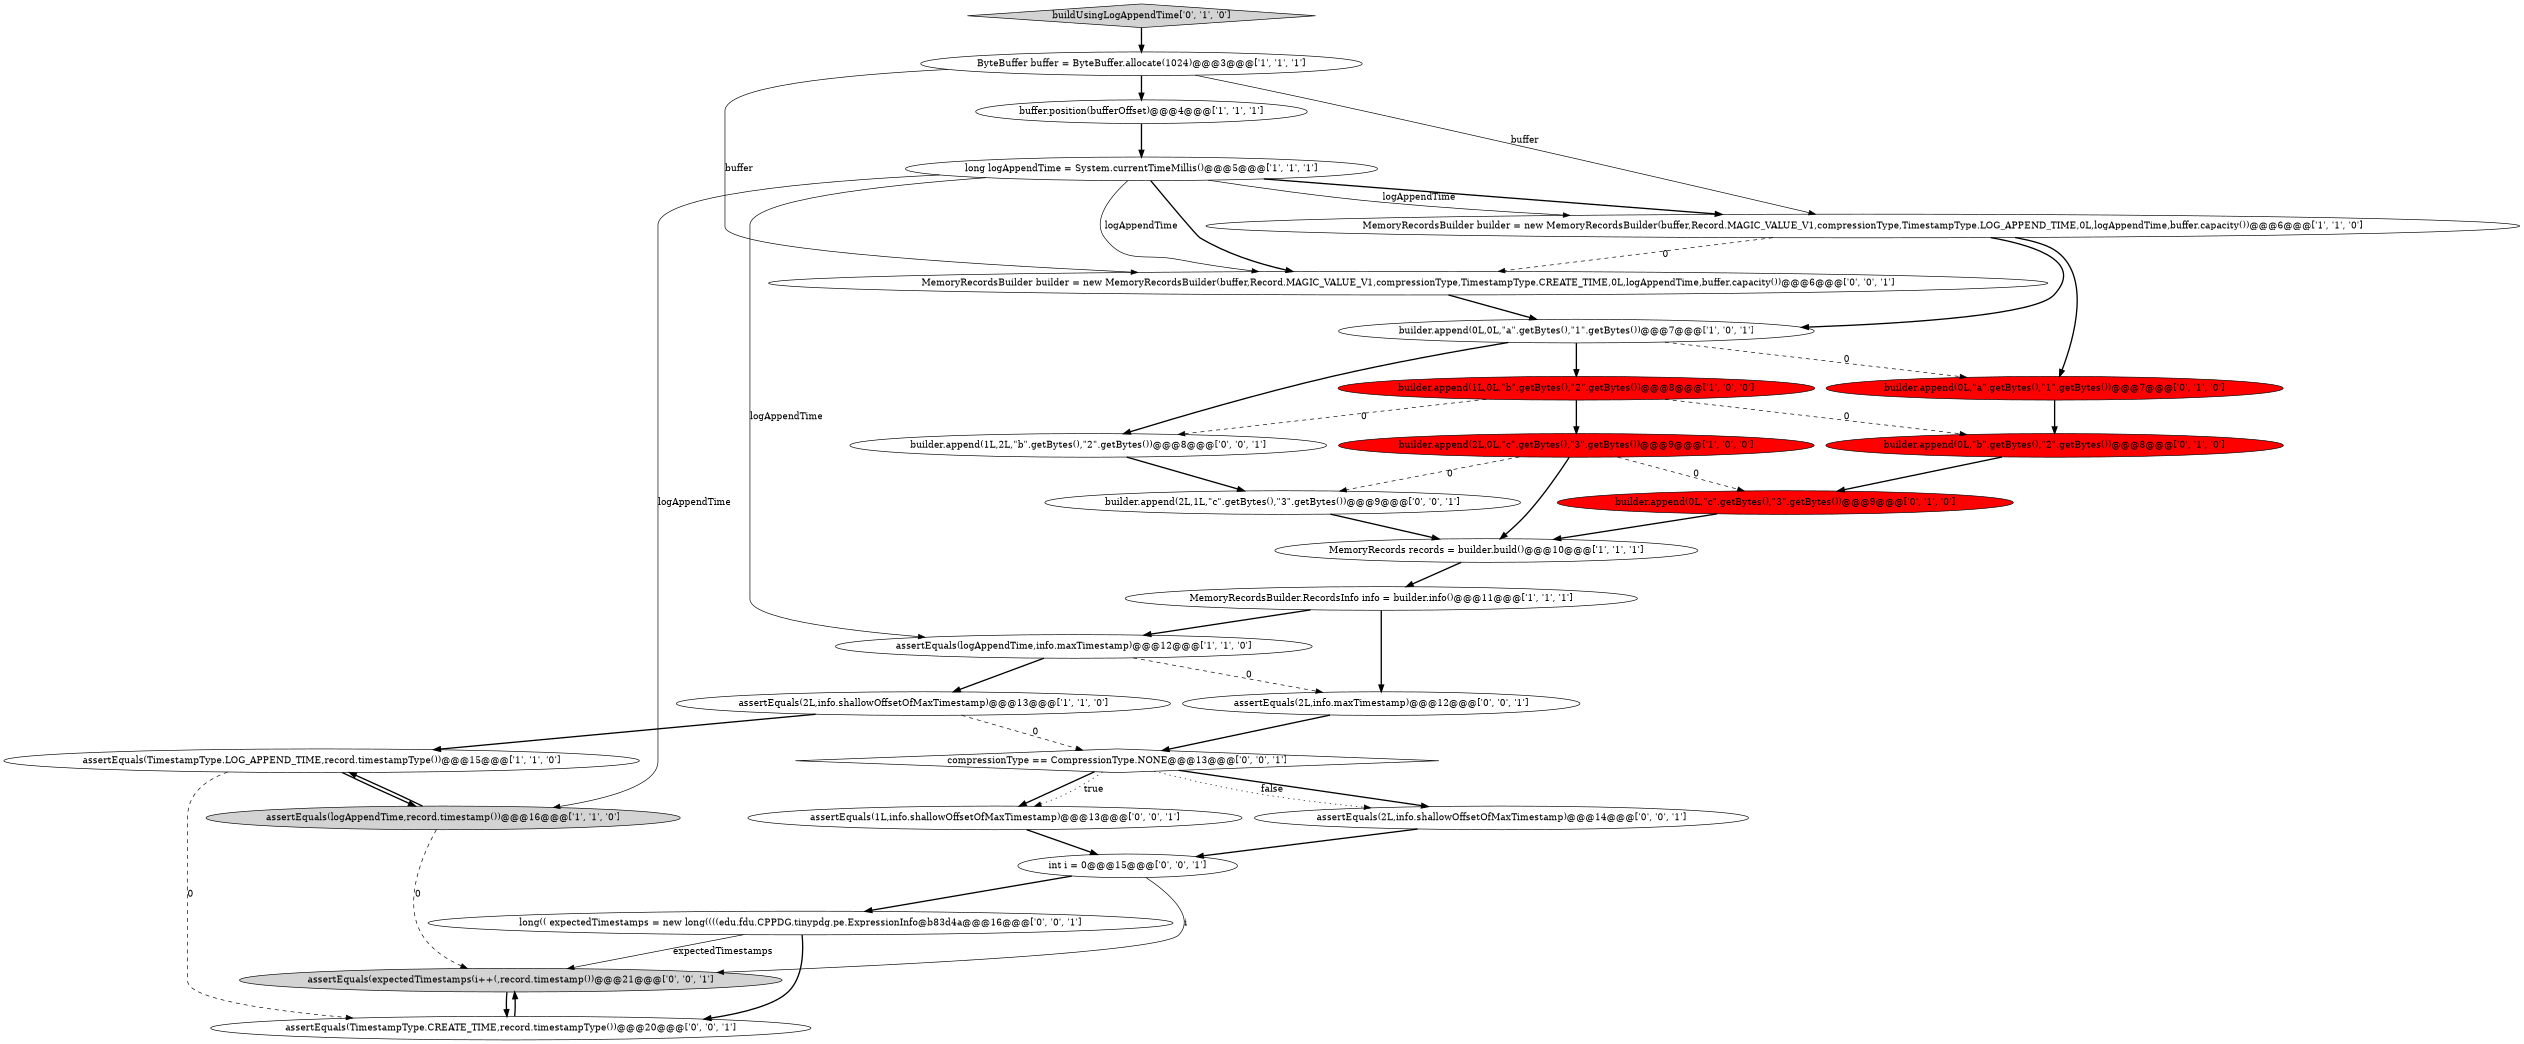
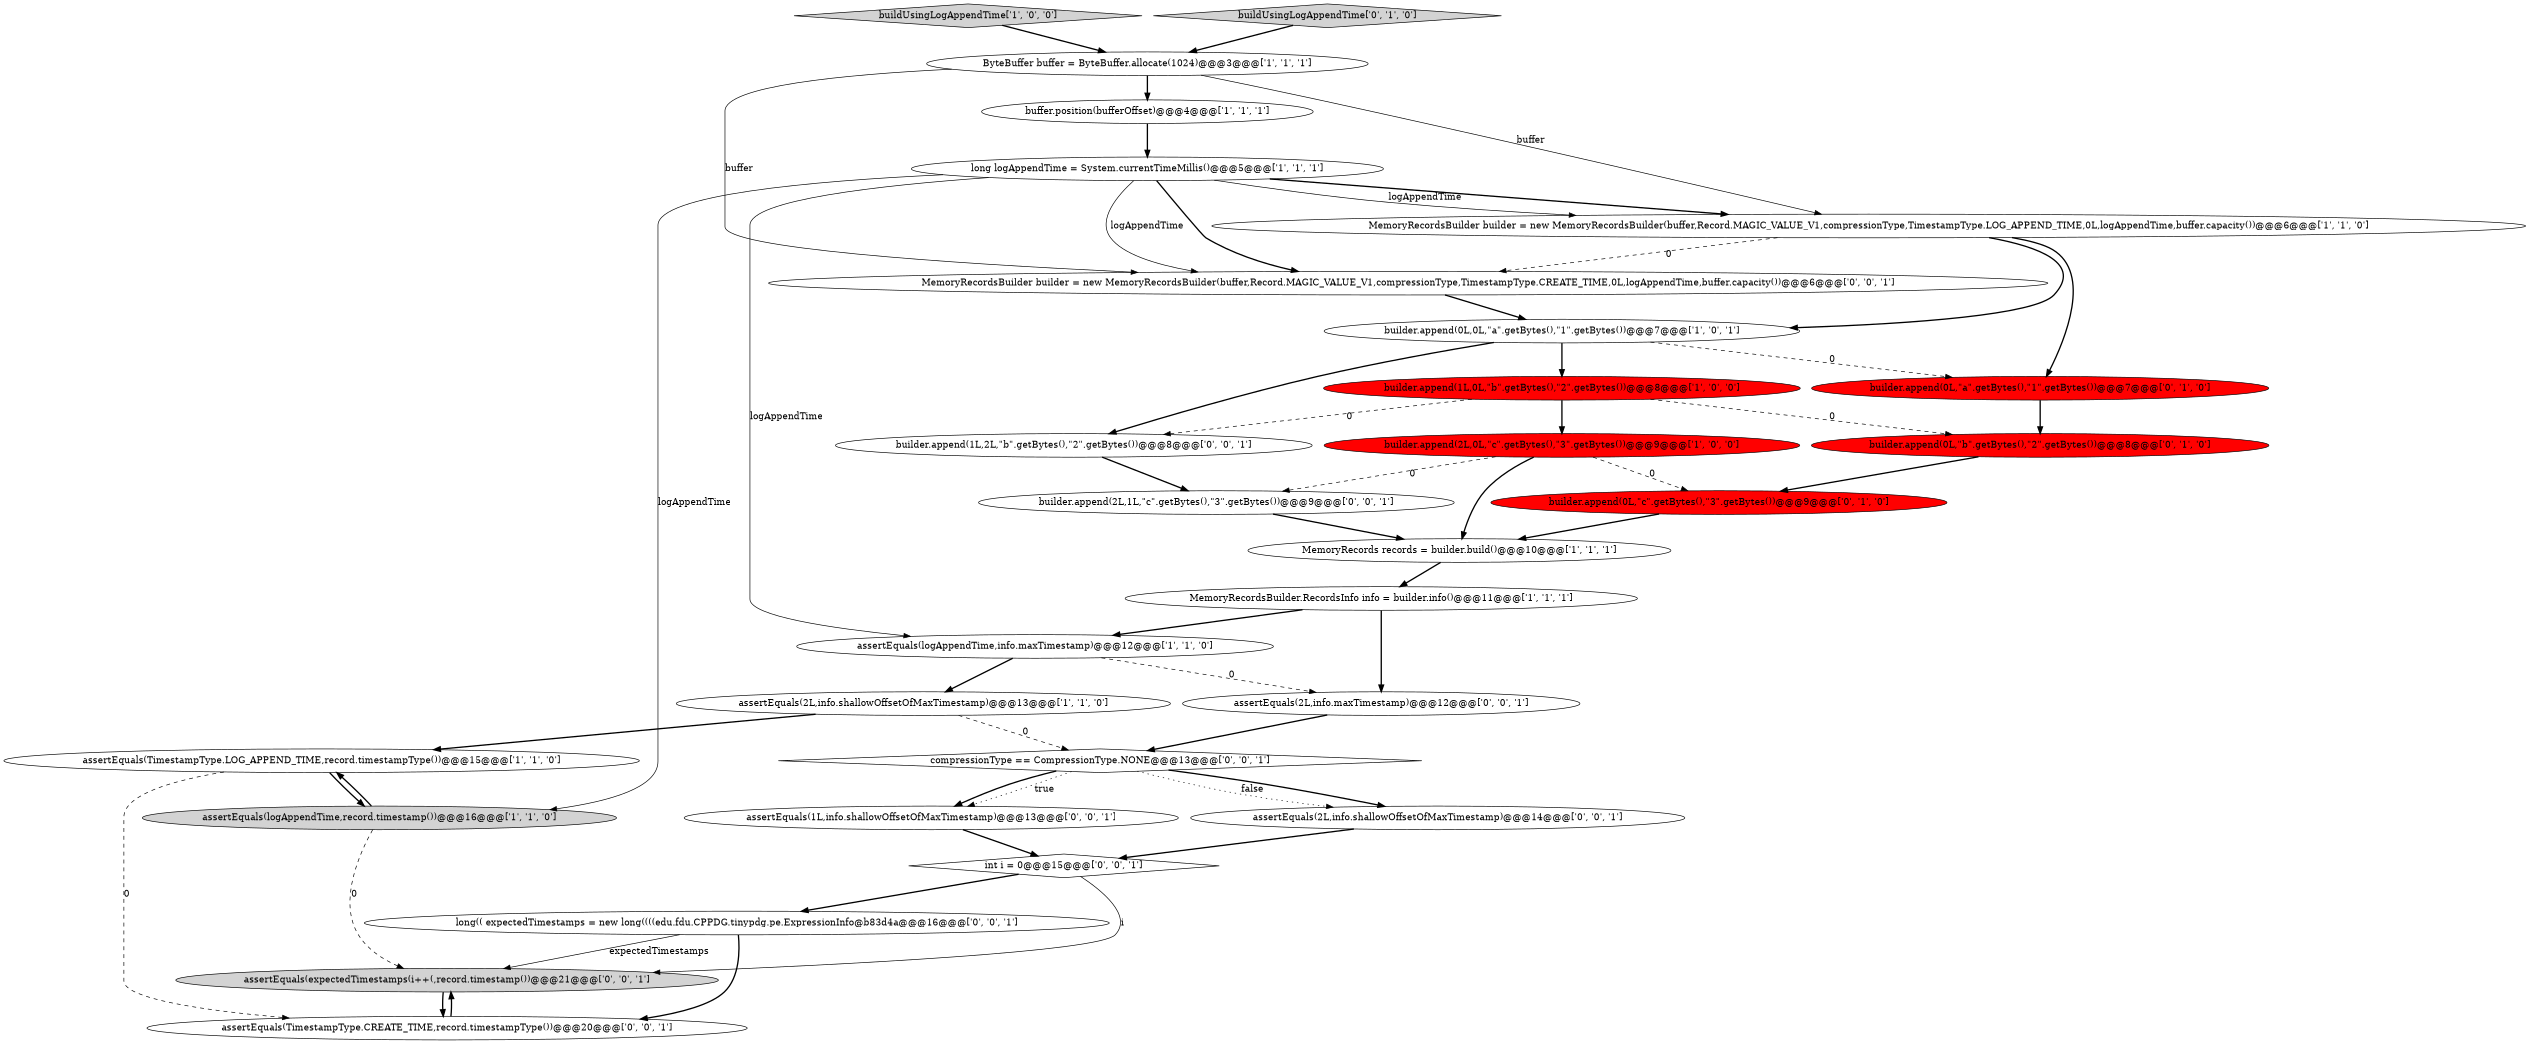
node "buildUsingLogAppendTime['1', '0', '0']": added
node "int i = 0@@@15@@@['0', '0', '1']": shape ellipse -> diamond
